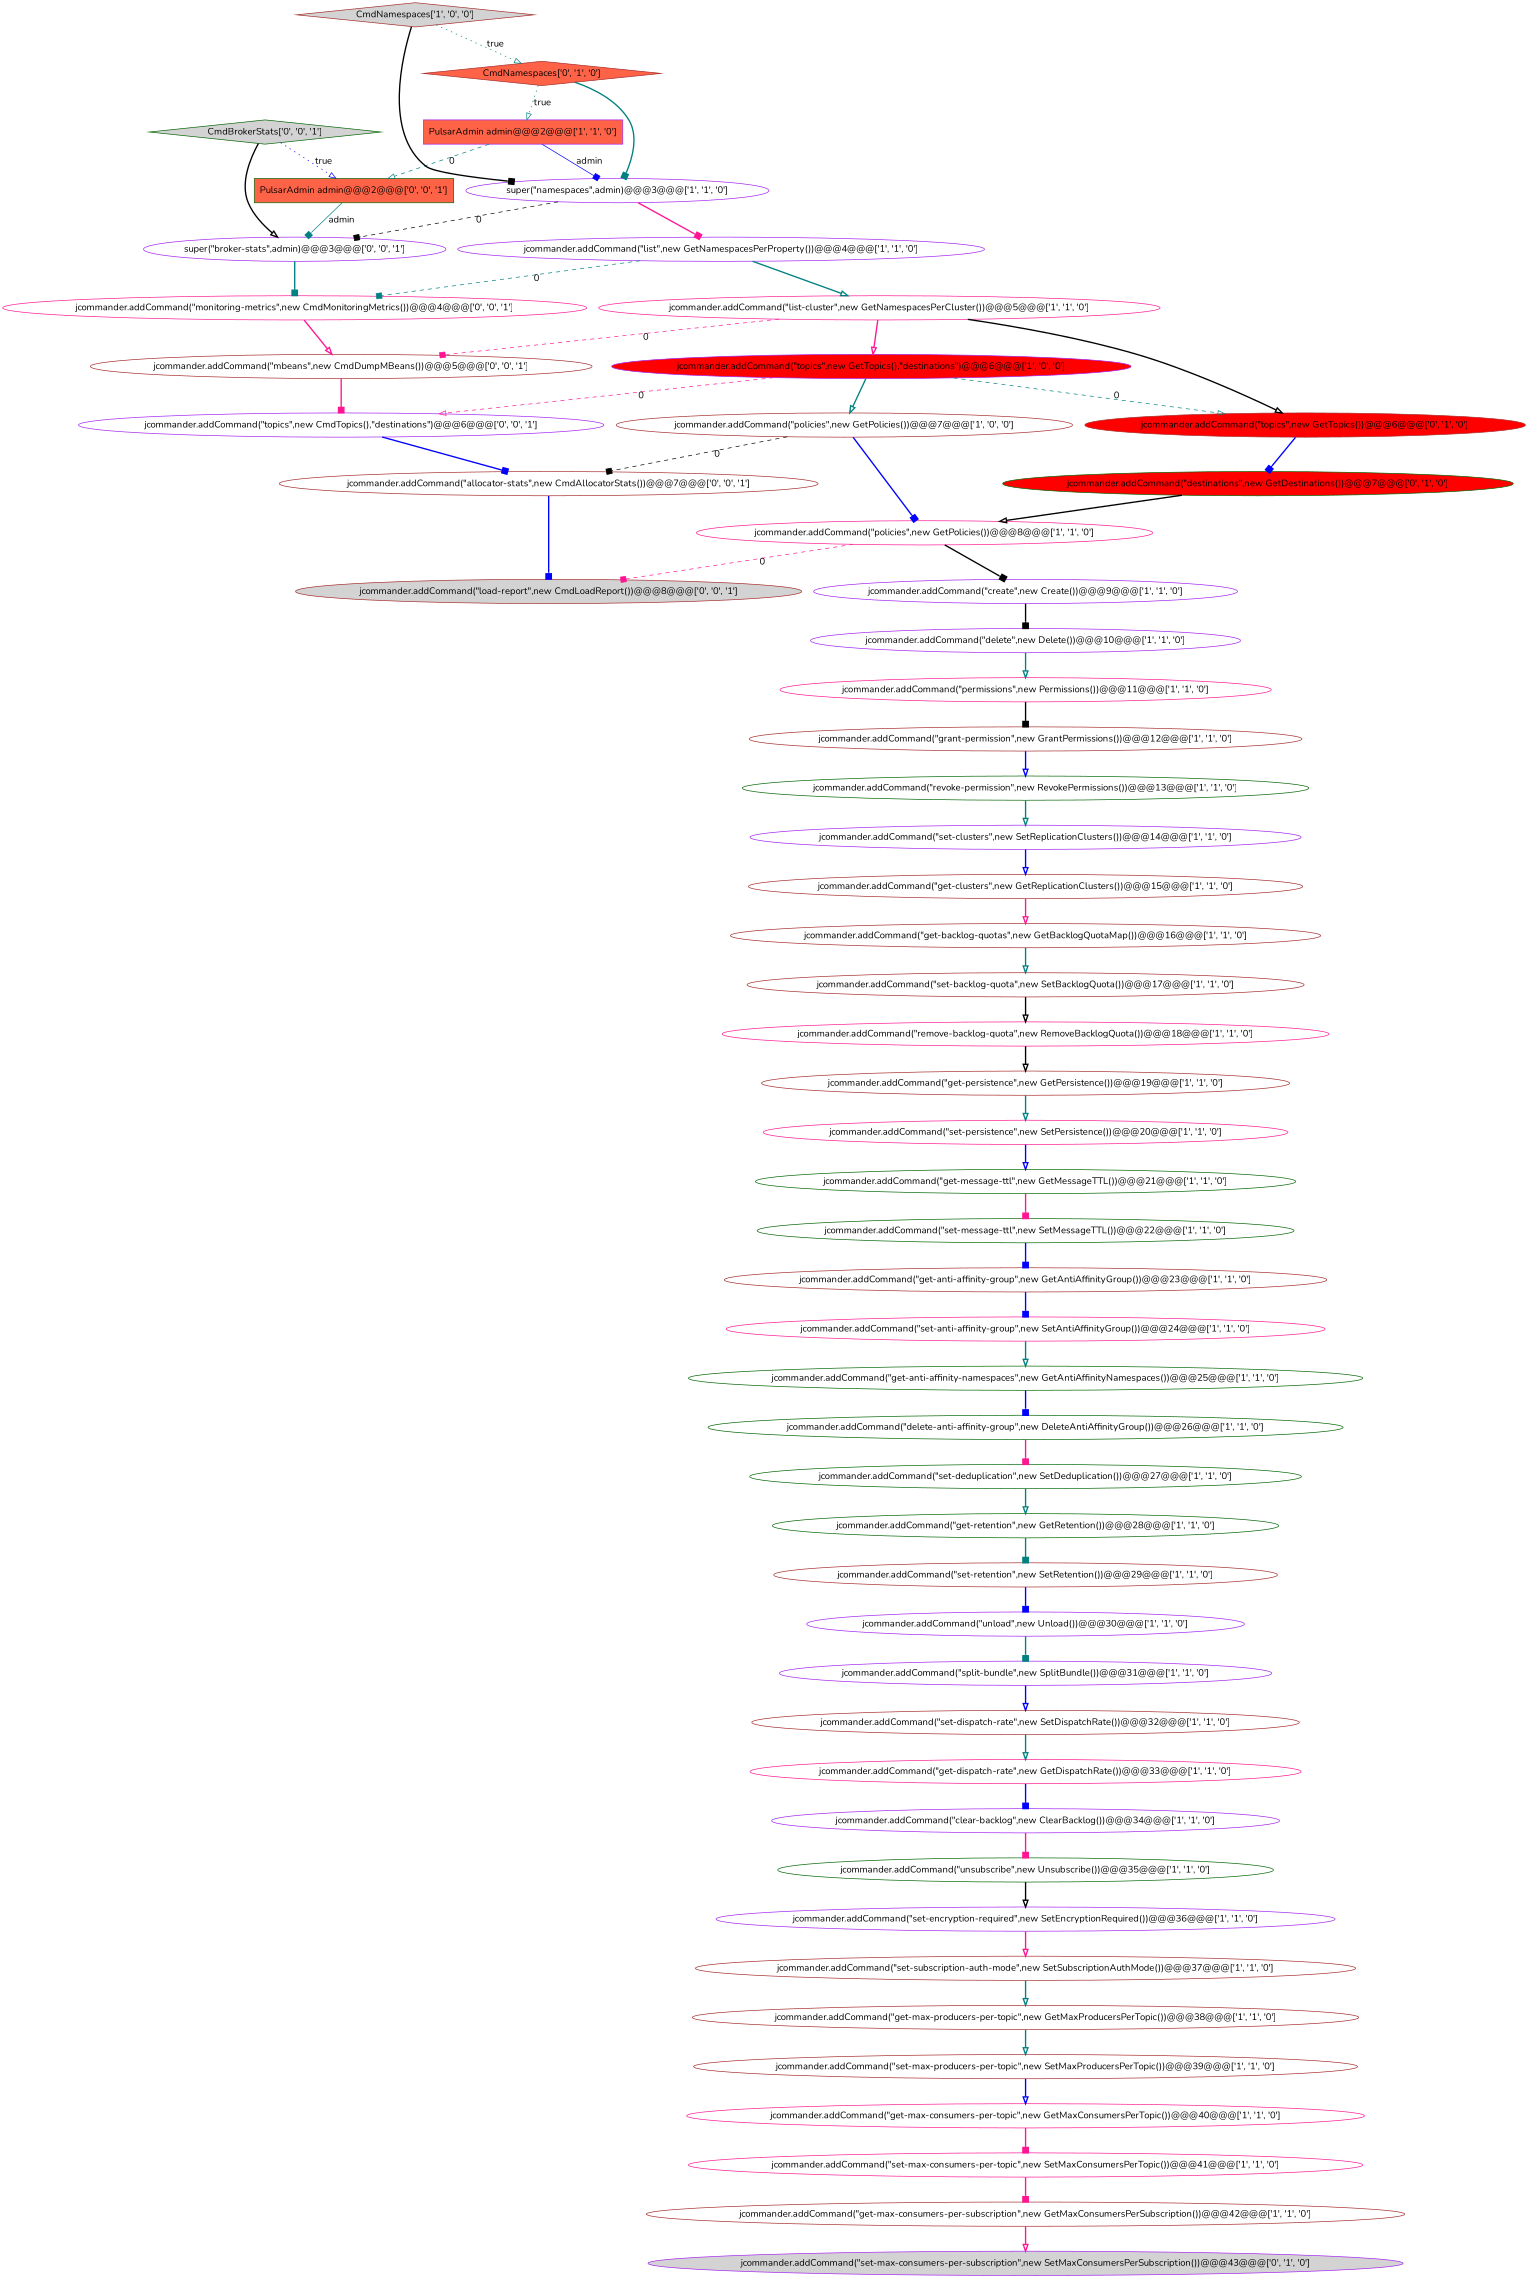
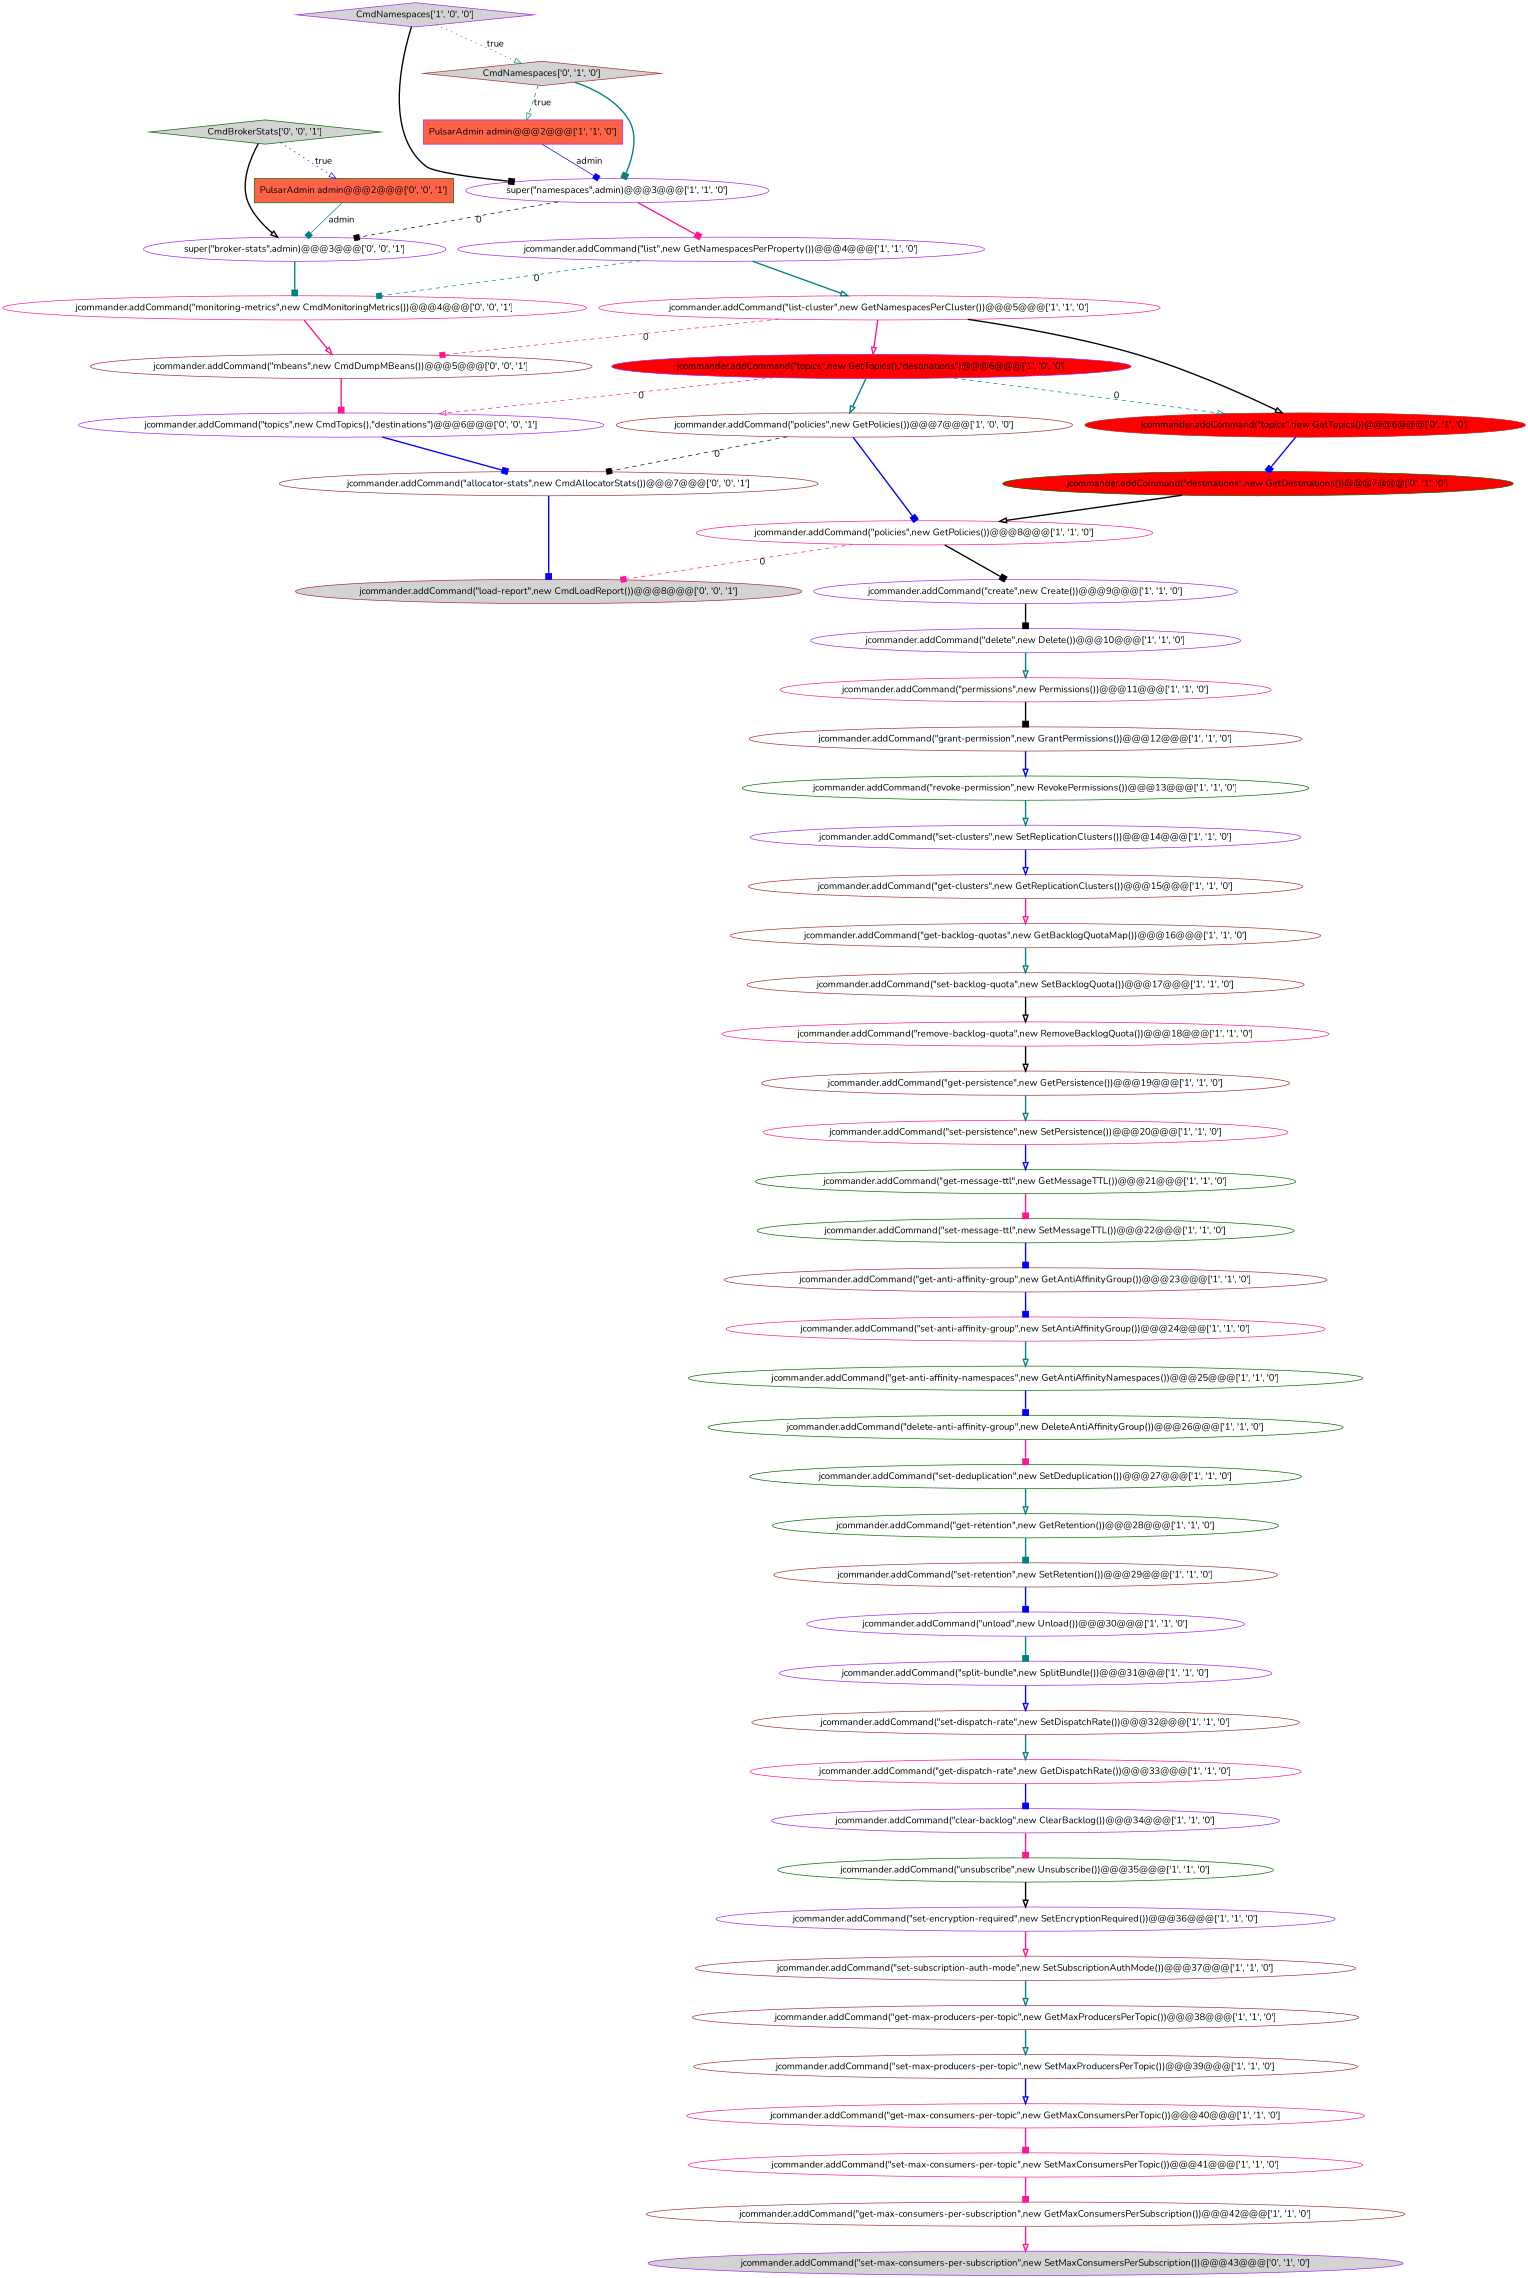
node "CmdNamespaces['1', '0', '0']": color brown -> purple
node "CmdNamespaces['0', '1', '0']": fillcolor tomato -> lightgray
edge "CmdNamespaces['0', '1', '0']" -> "PulsarAdmin admin@@@2@@@['1', '1', '0']": style dotted -> dashed
edge "PulsarAdmin admin@@@2@@@['1', '1', '0']" -> "PulsarAdmin admin@@@2@@@['0', '0', '1']": removed, label "0"
